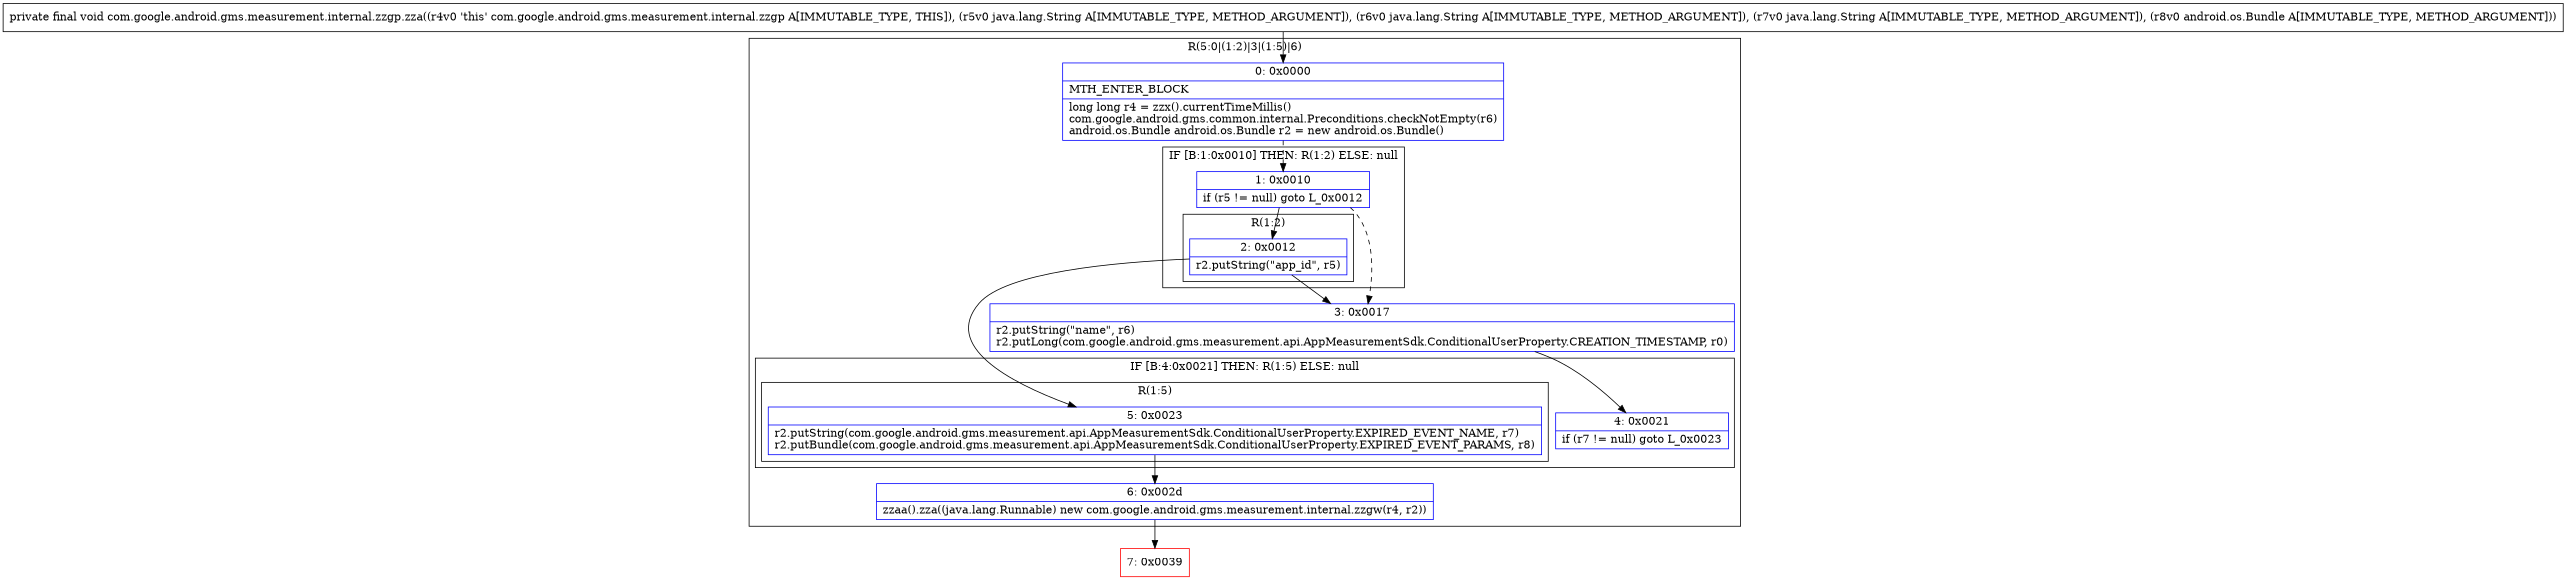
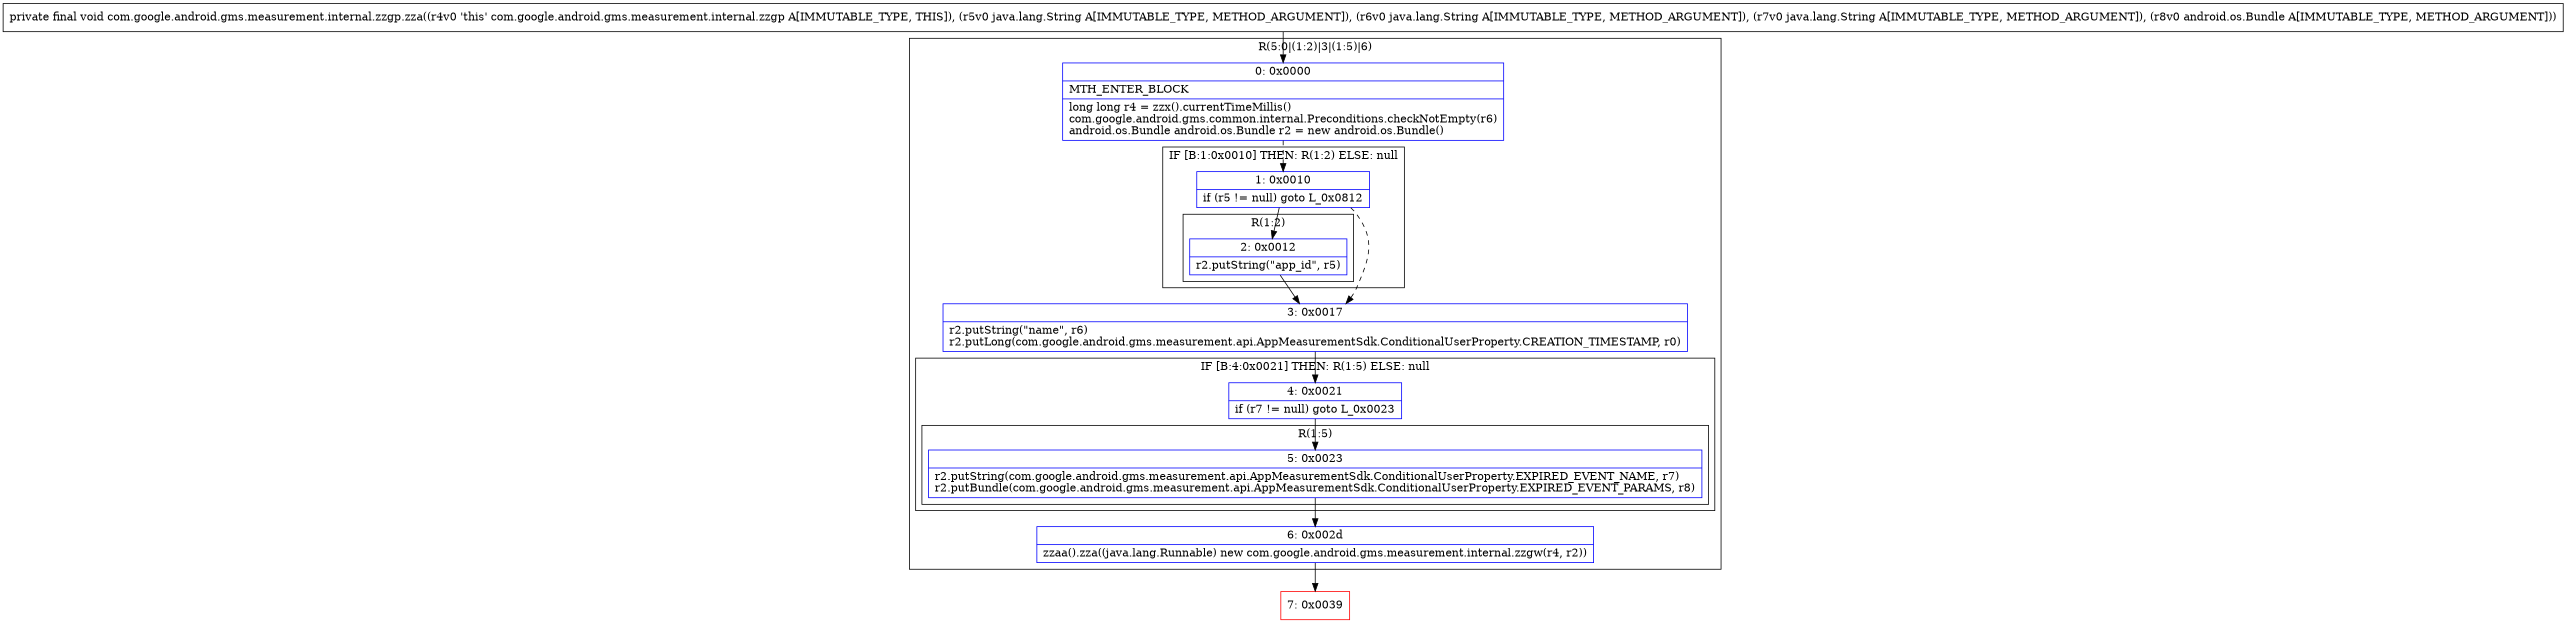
node "1: 0x0010": text "if (r5 != null) goto L_0x0012" -> "if (r5 != null) goto L_0x0812"
edge "2: 0x0012" -> "5: 0x0023": now "4: 0x0021" -> "5: 0x0023"
